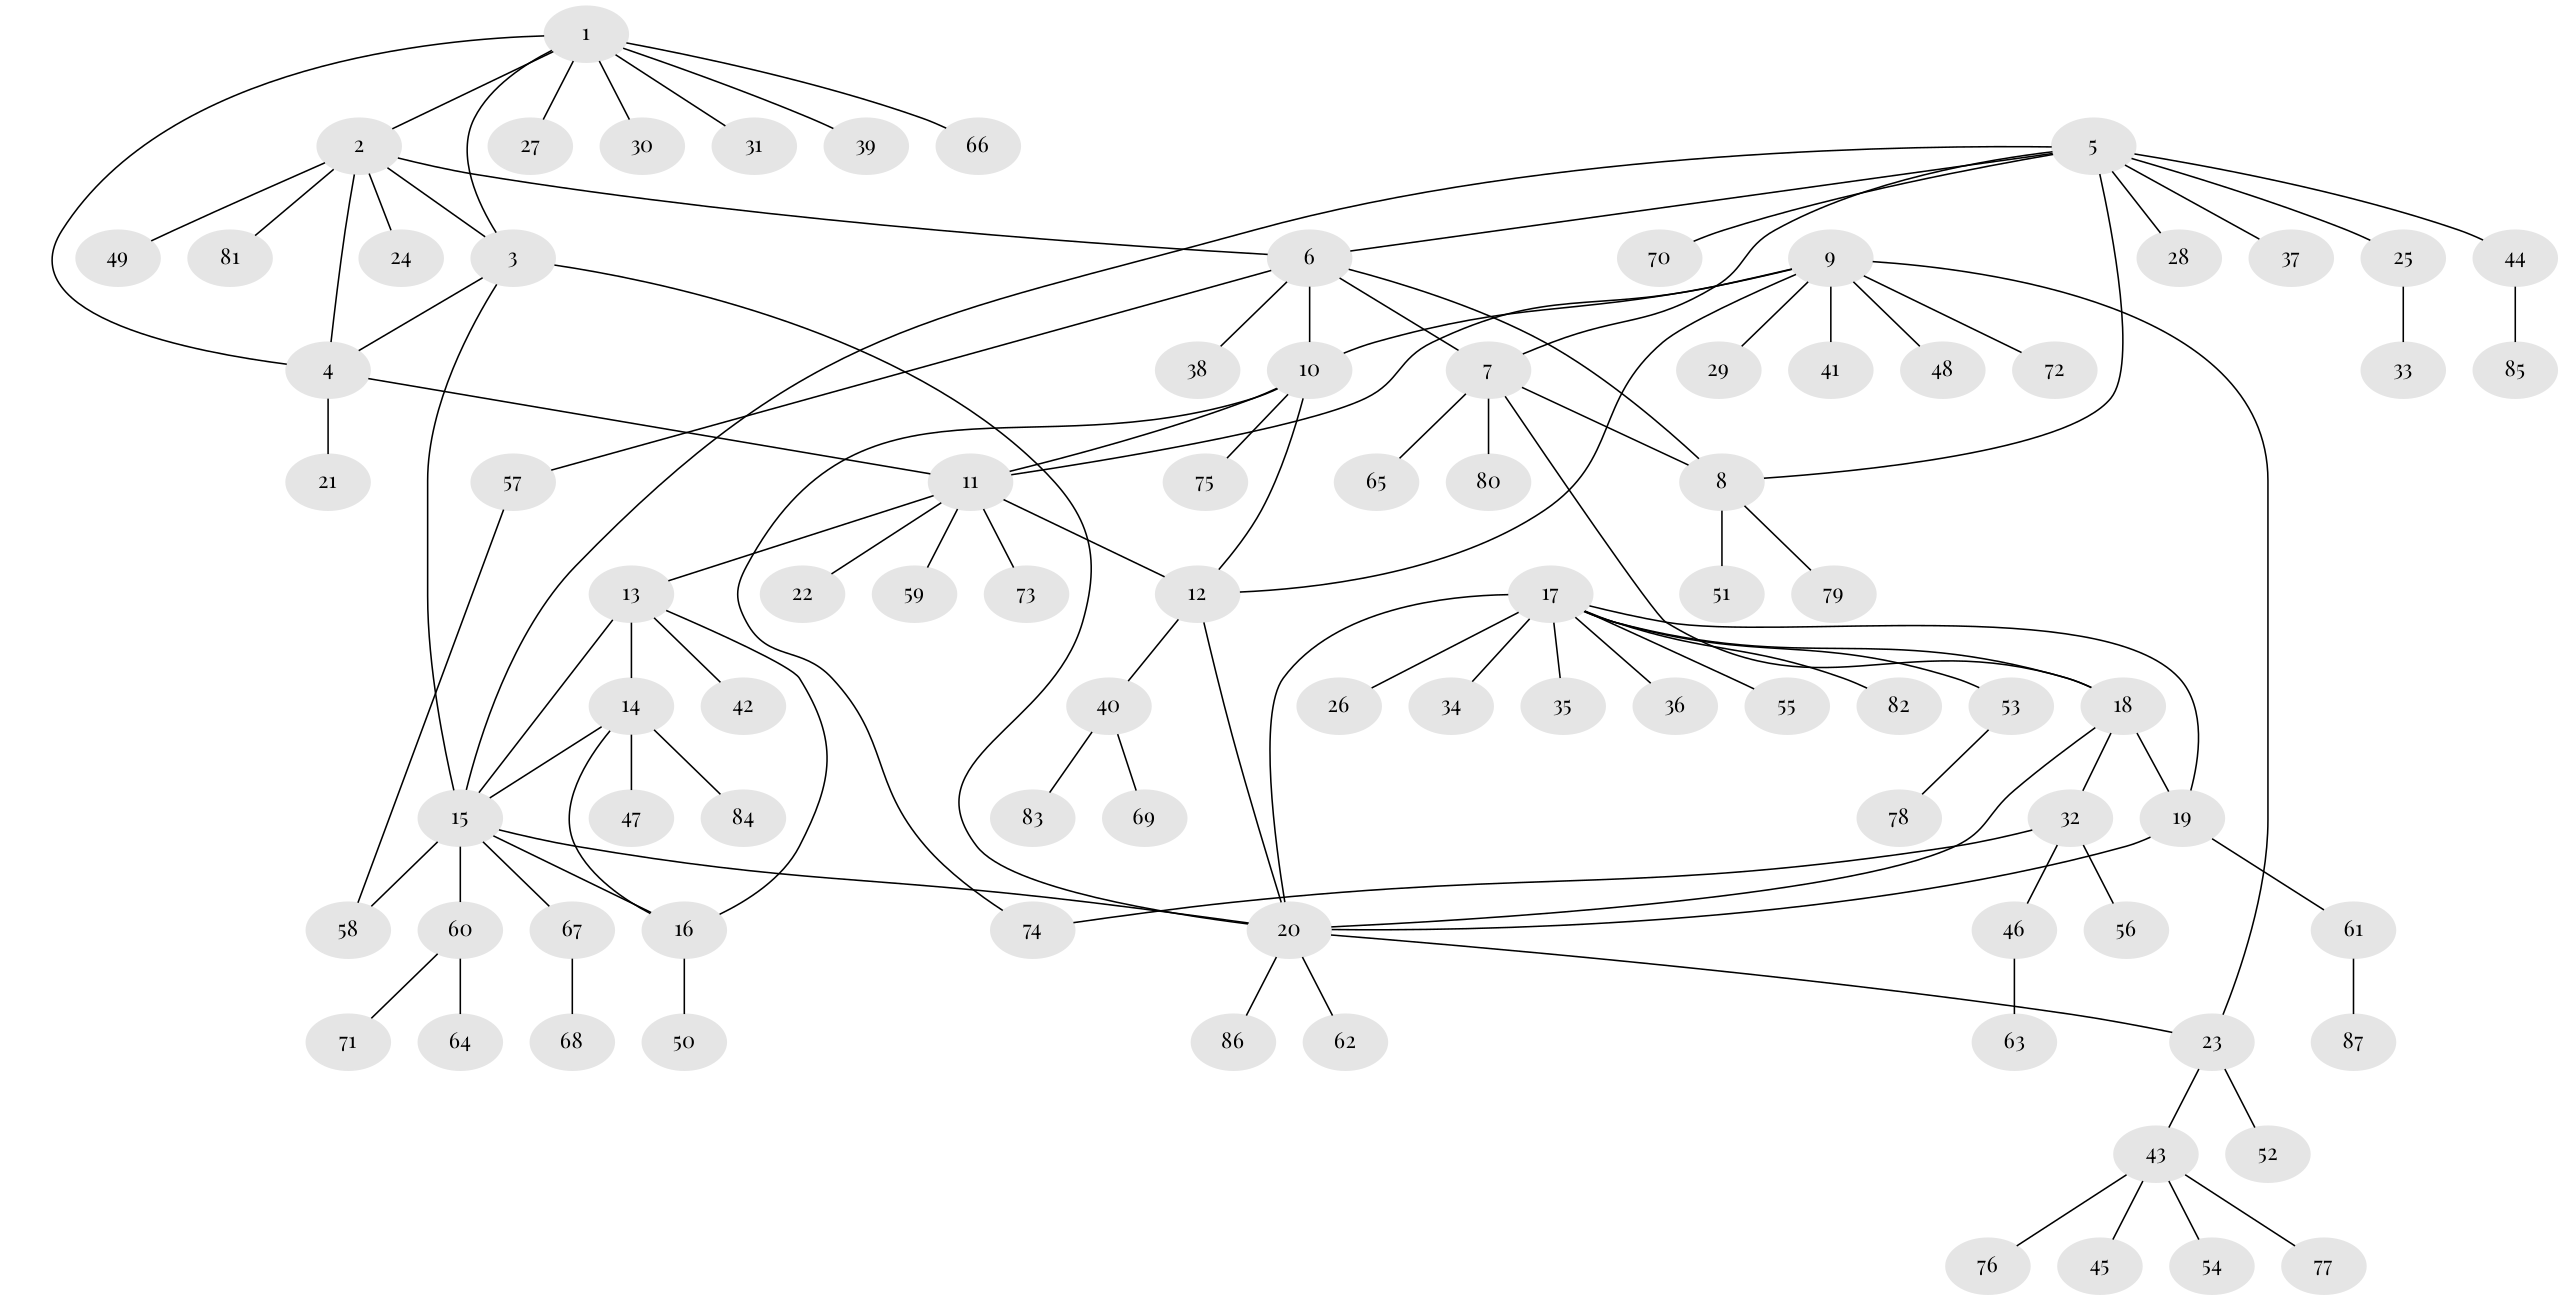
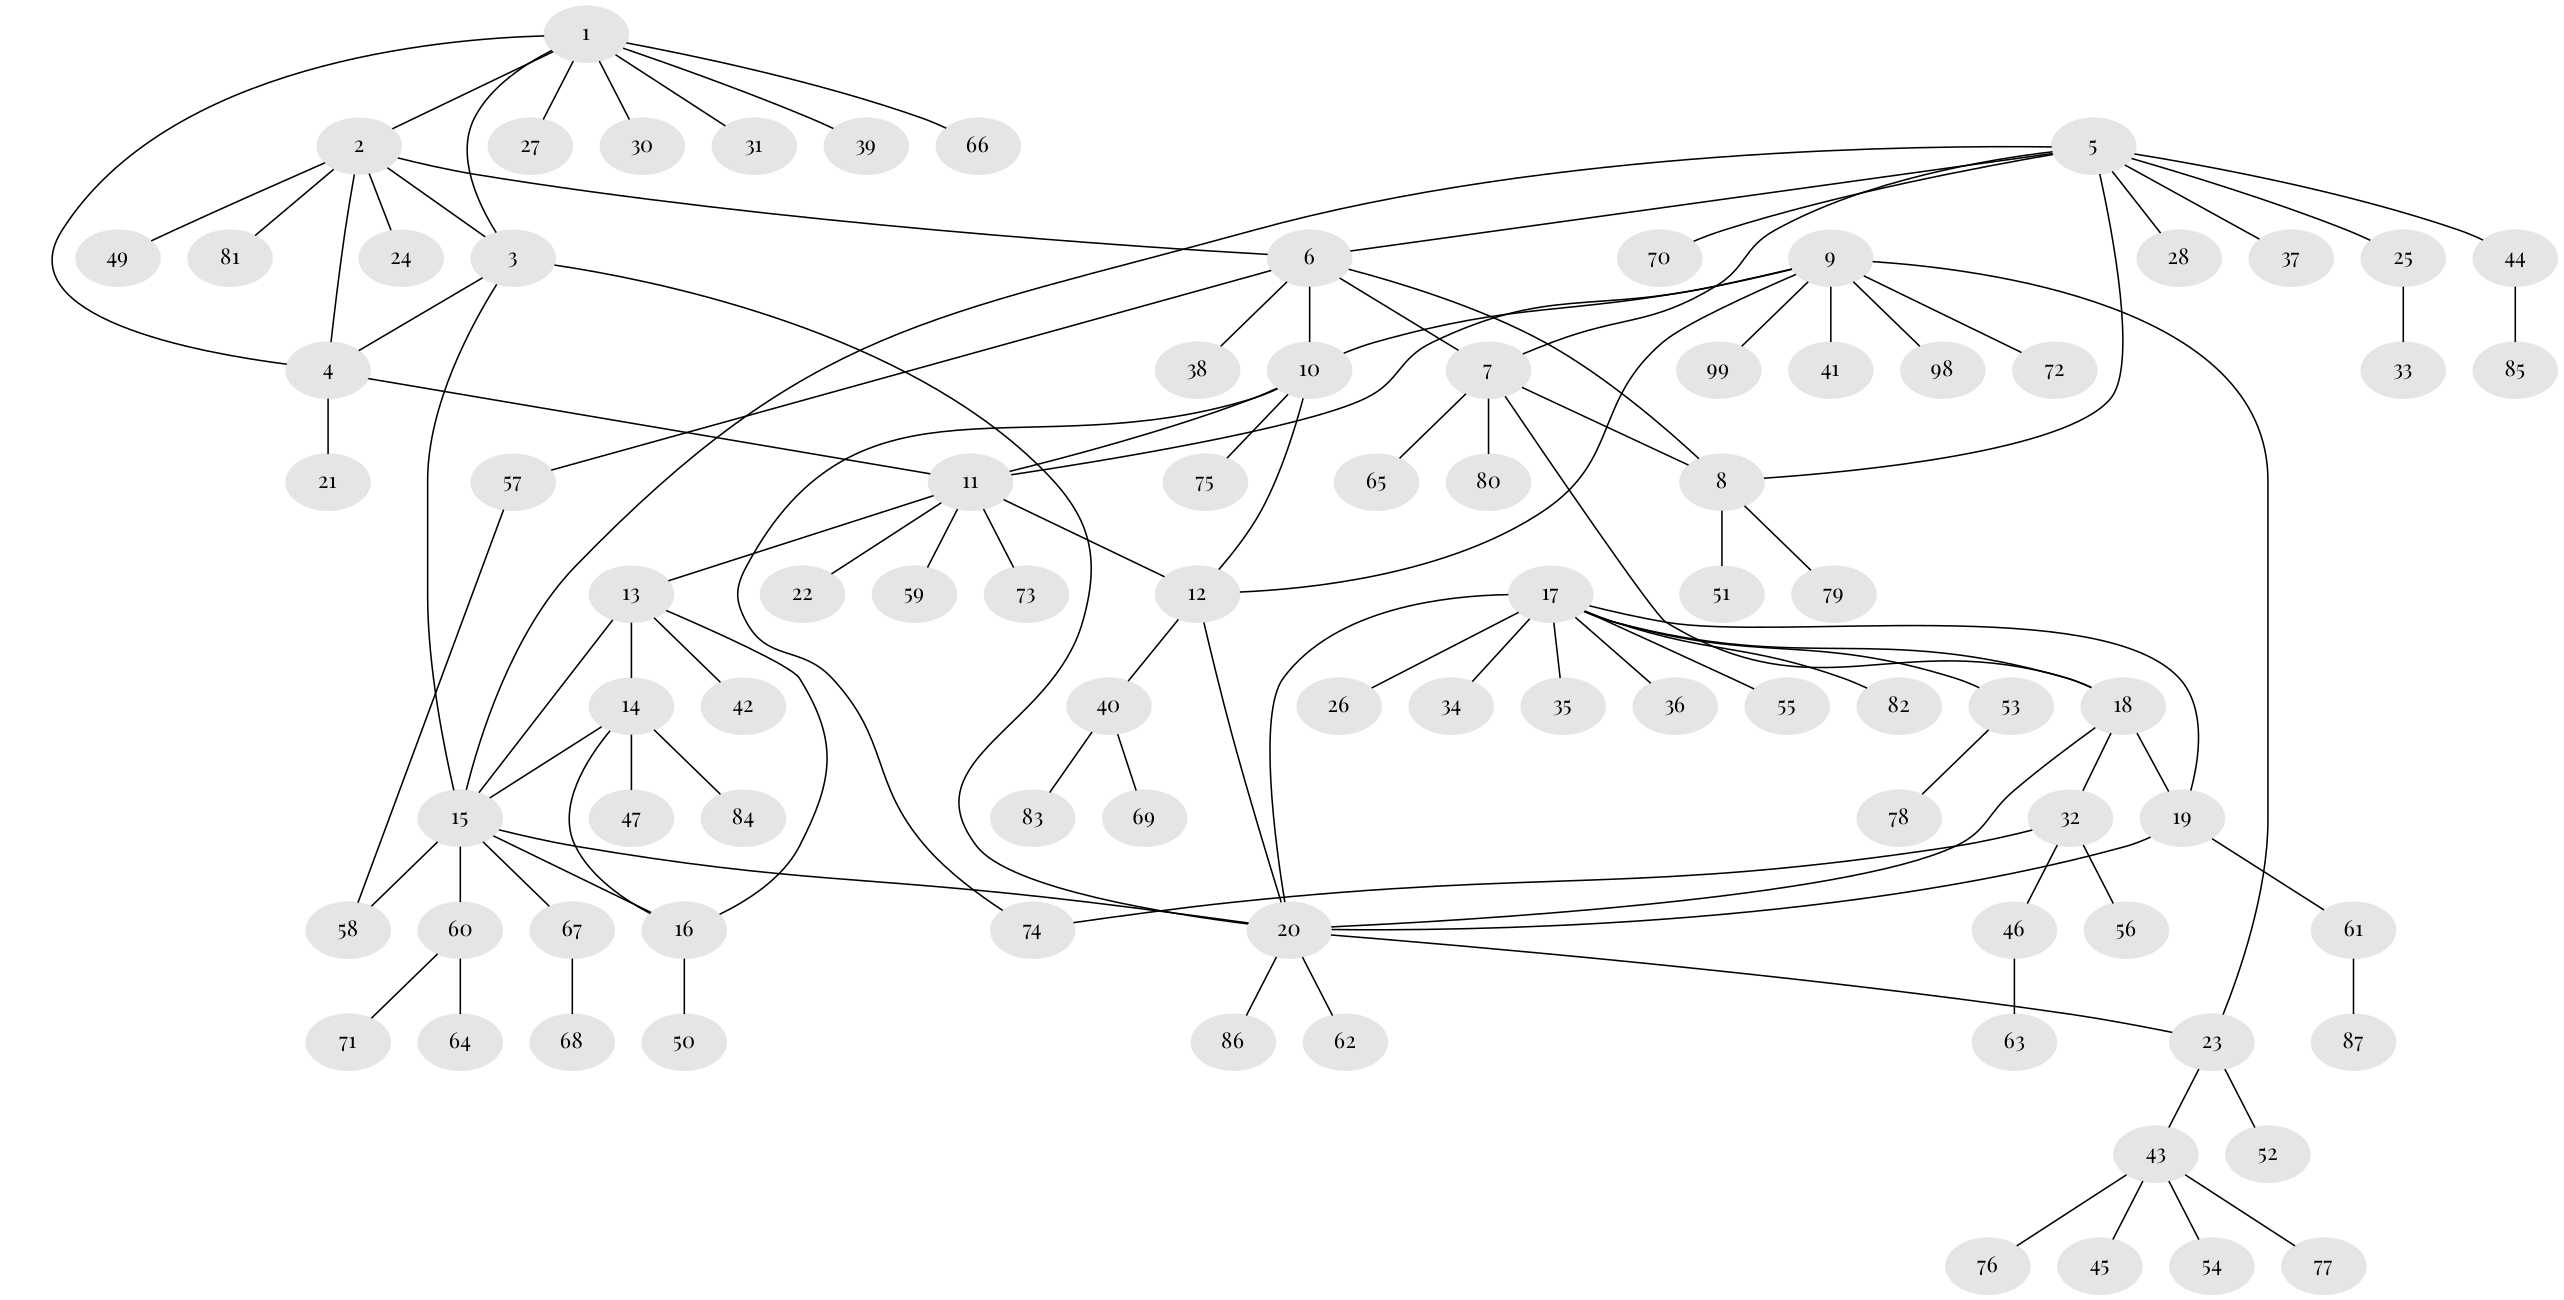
node "29": label "29" -> "99"
node "48": label "48" -> "98"
